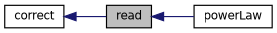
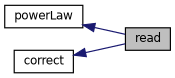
edge "powerLaw" -> "read": reversed
